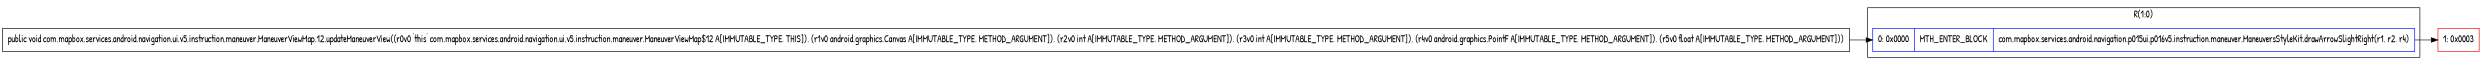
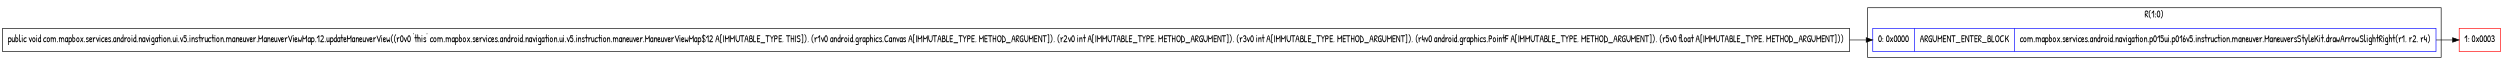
node "0: 0x0000": text "MTH_ENTER_BLOCK" -> "ARGUMENT_ENTER_BLOCK"
